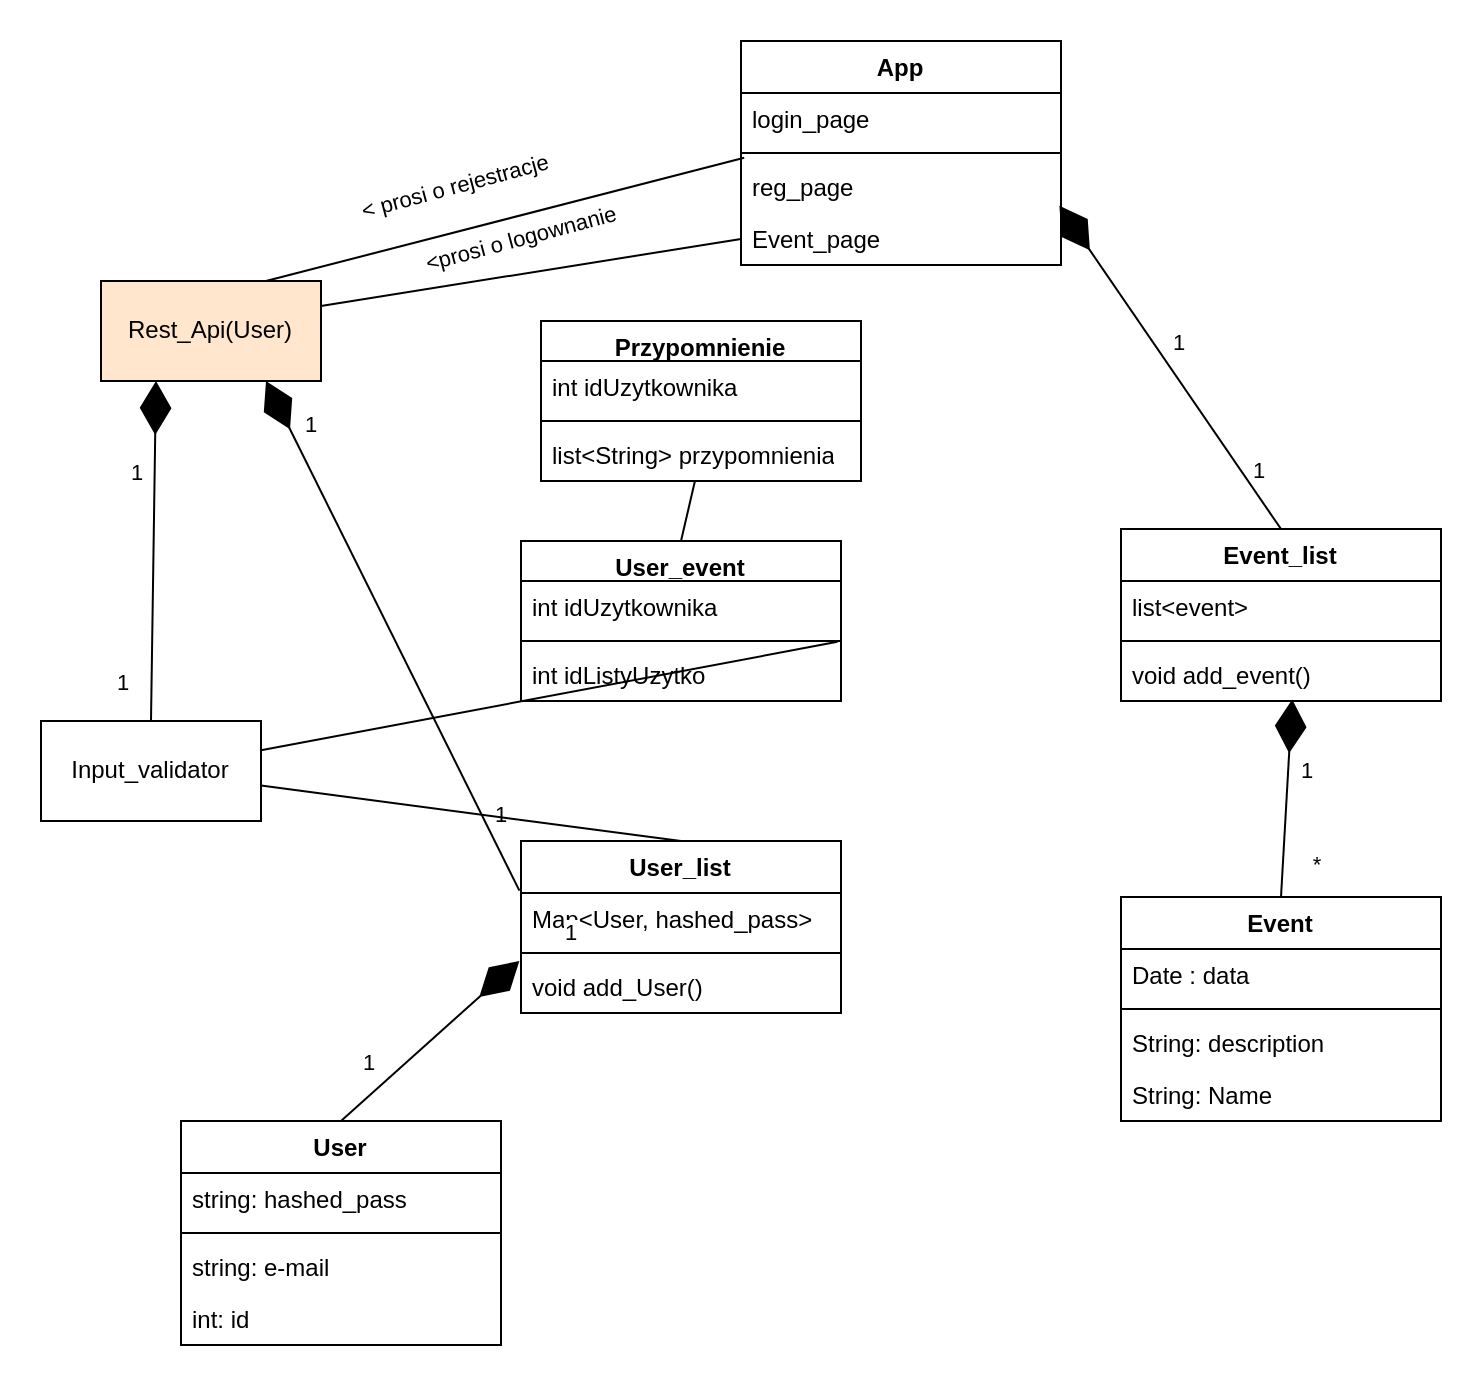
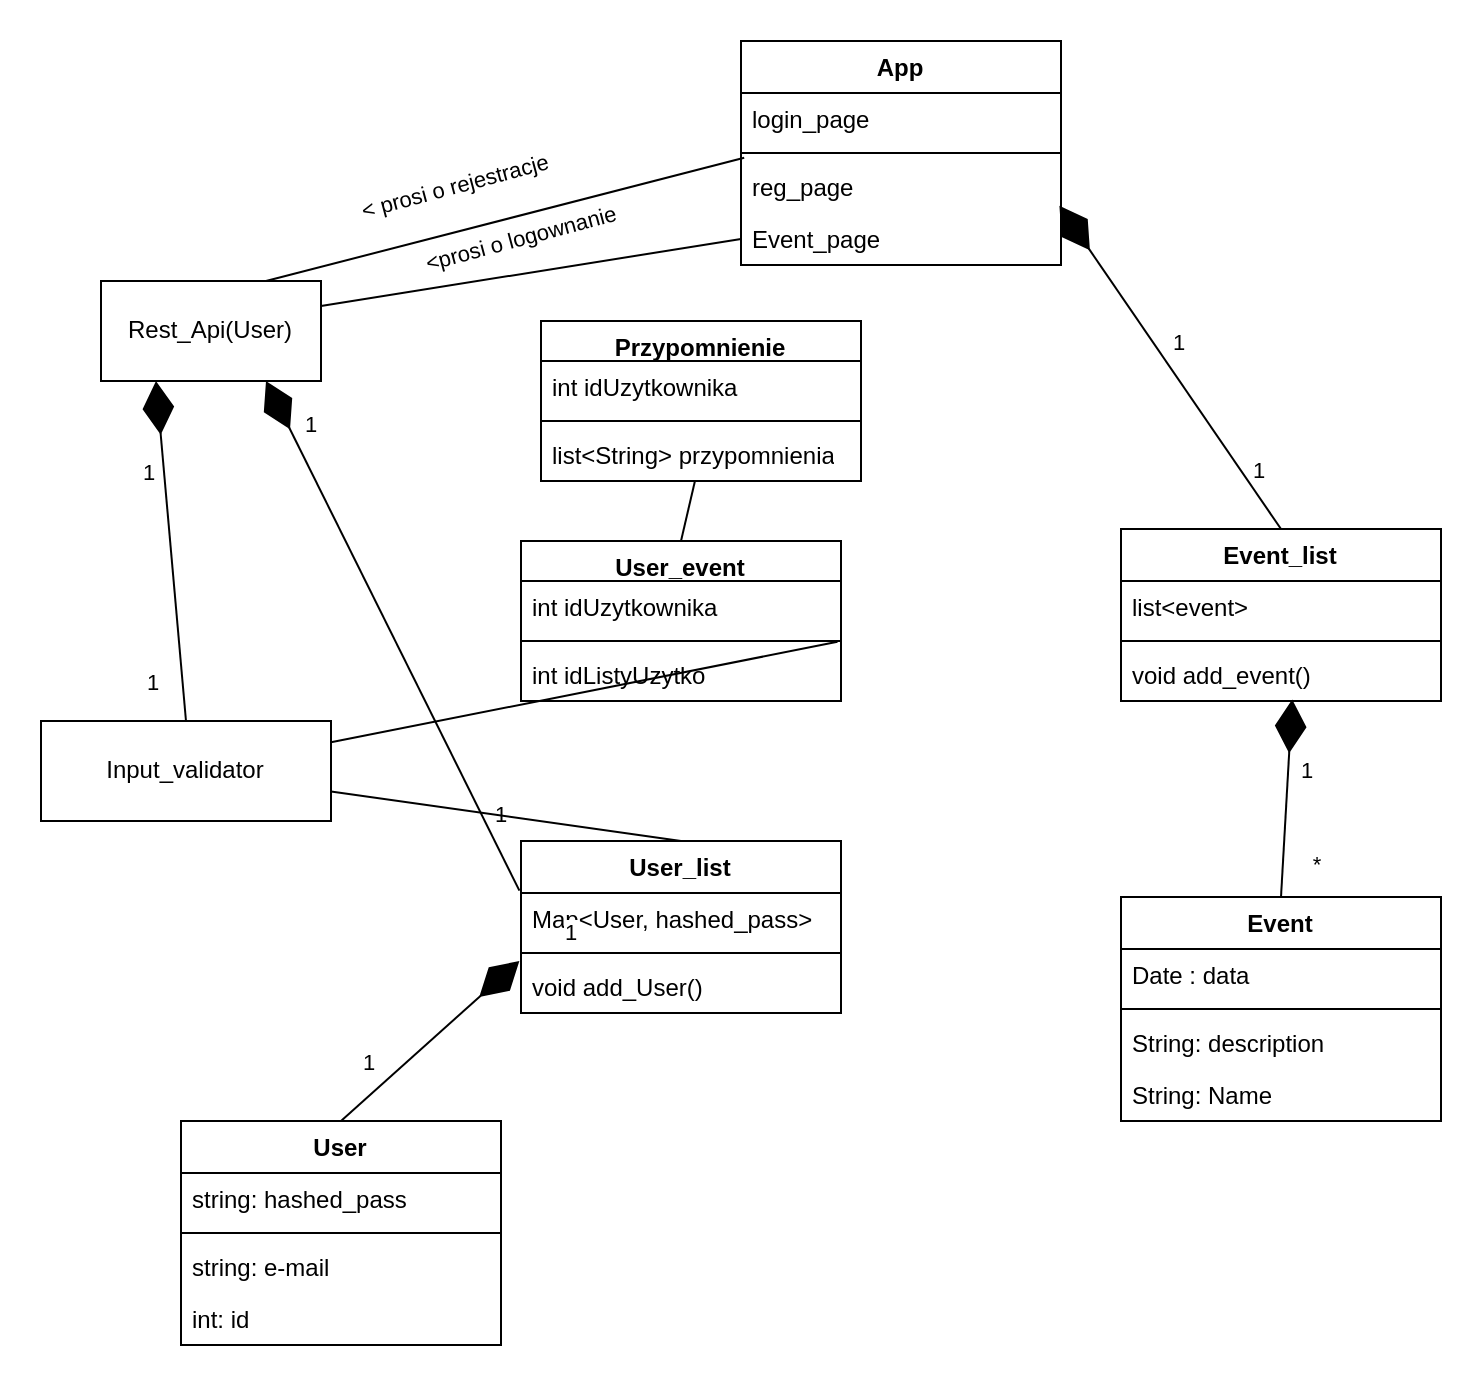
node "Rest_Api(User)": fillcolor #ffe6cc -> #ffffff
node "Input_validator": size 220x100 -> 290x100
